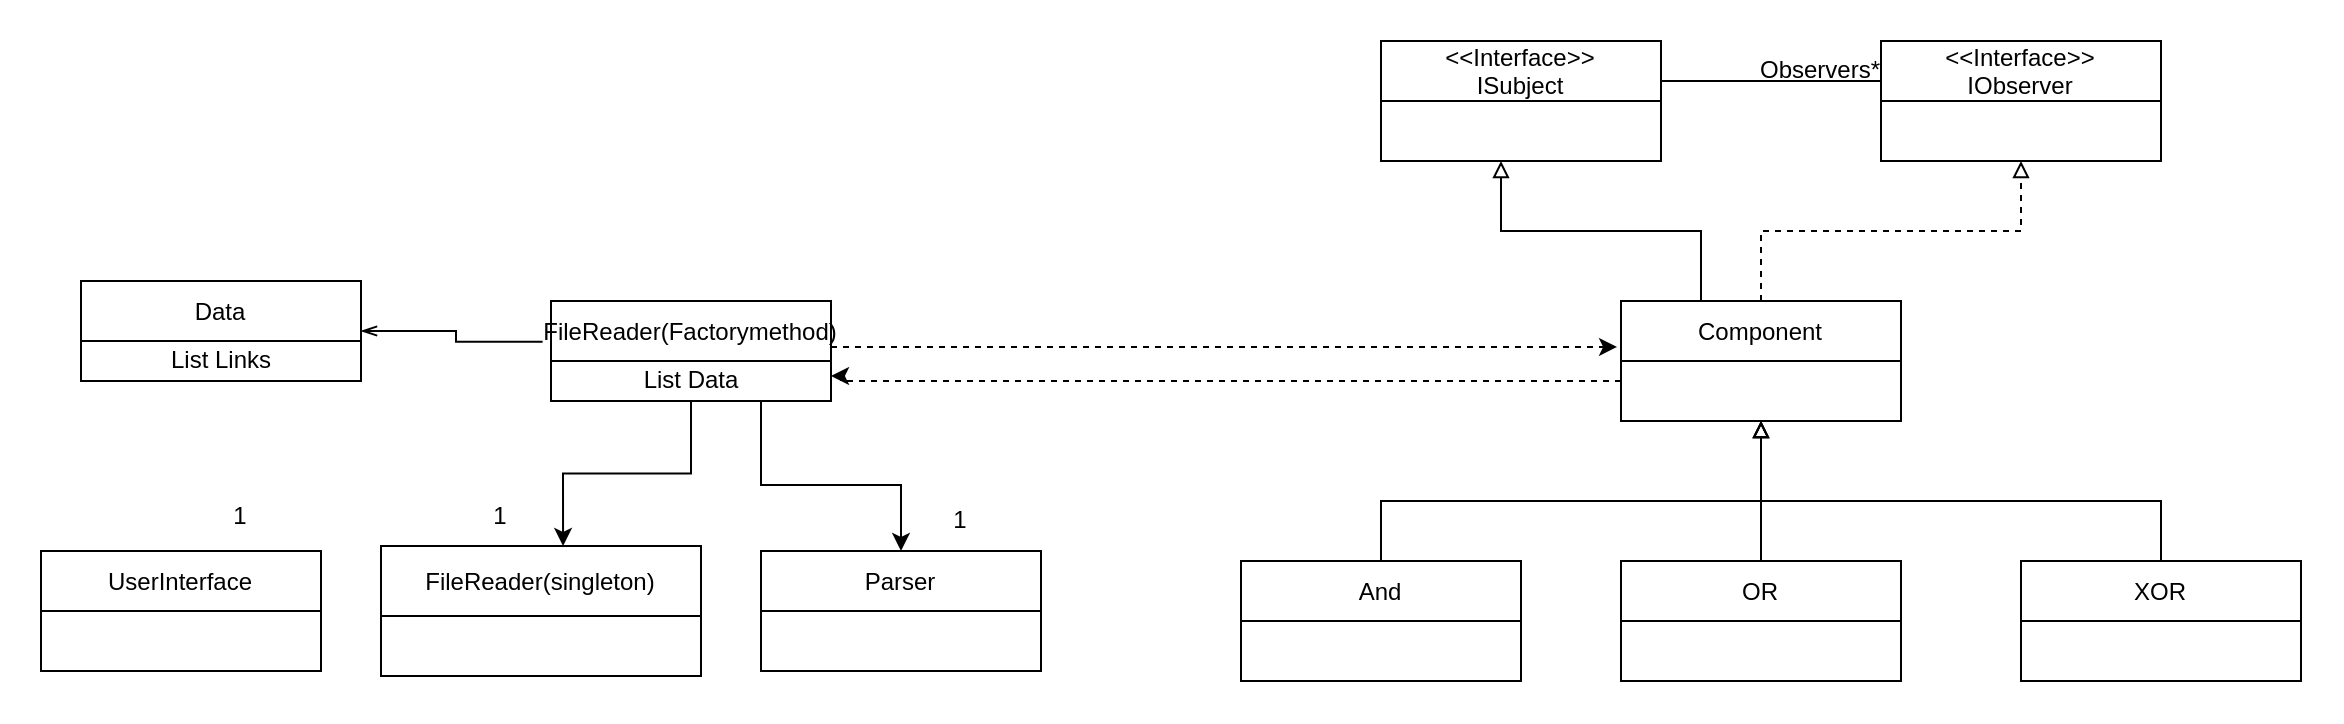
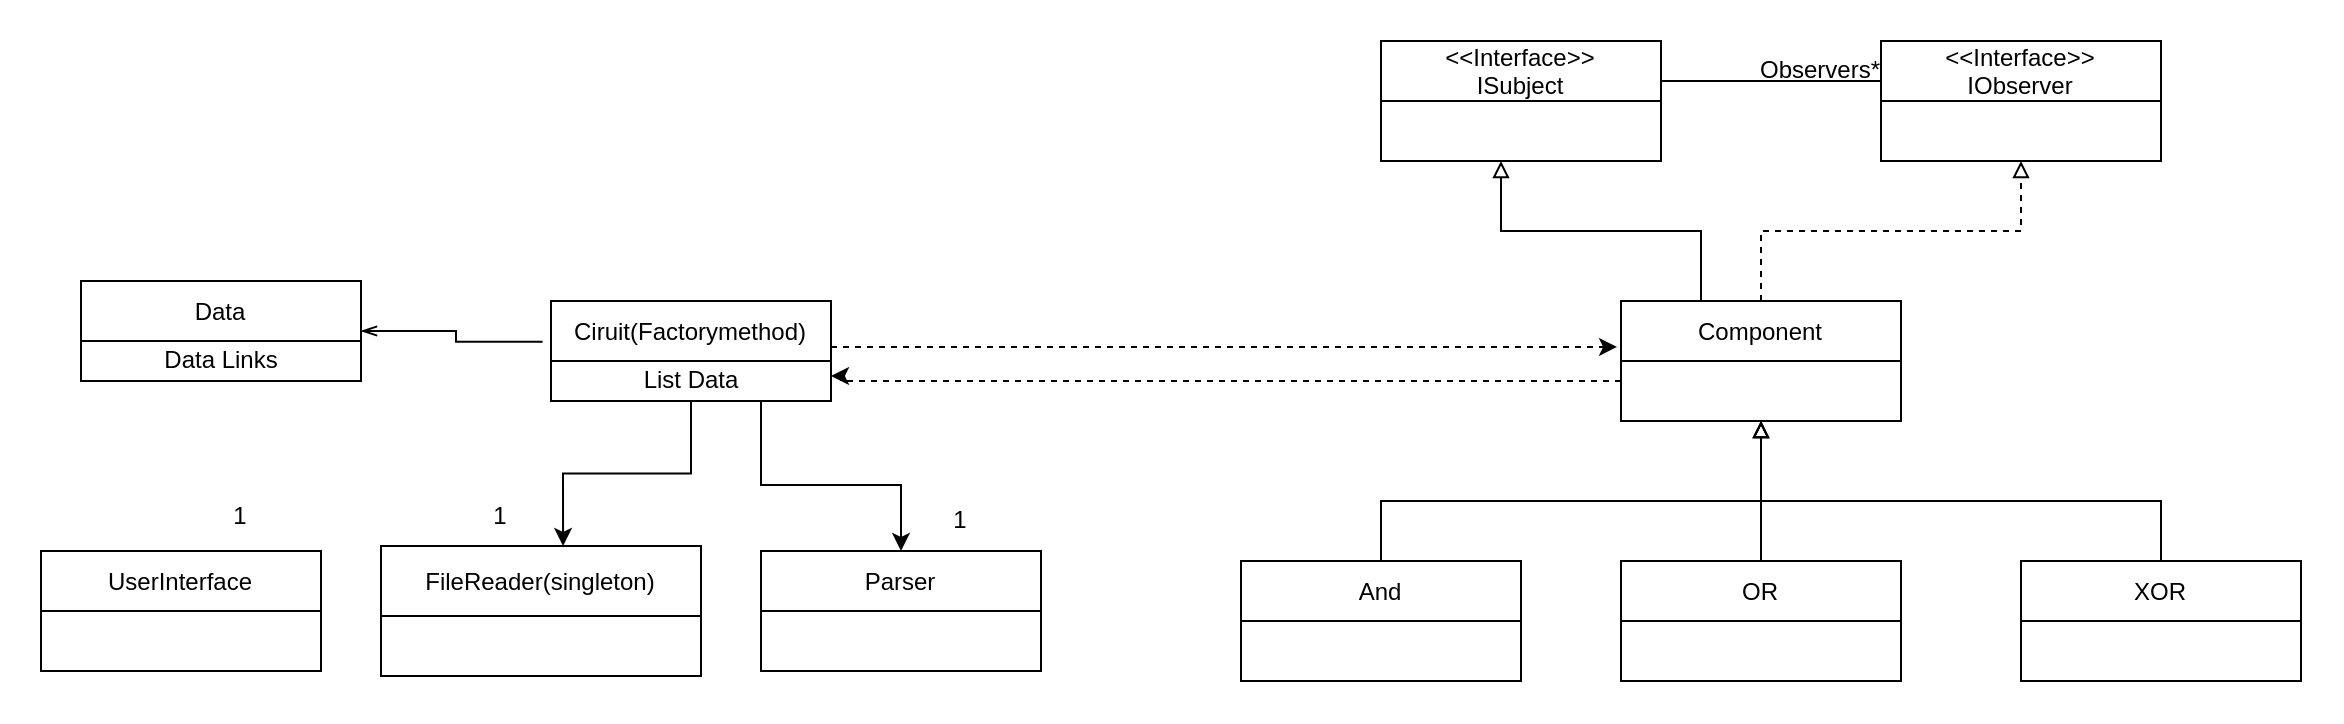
node "FileReader(Factorymethod)": label "FileReader(Factorymethod)" -> "Ciruit(Factorymethod)"
node "List Links": label "List Links" -> "Data Links"
